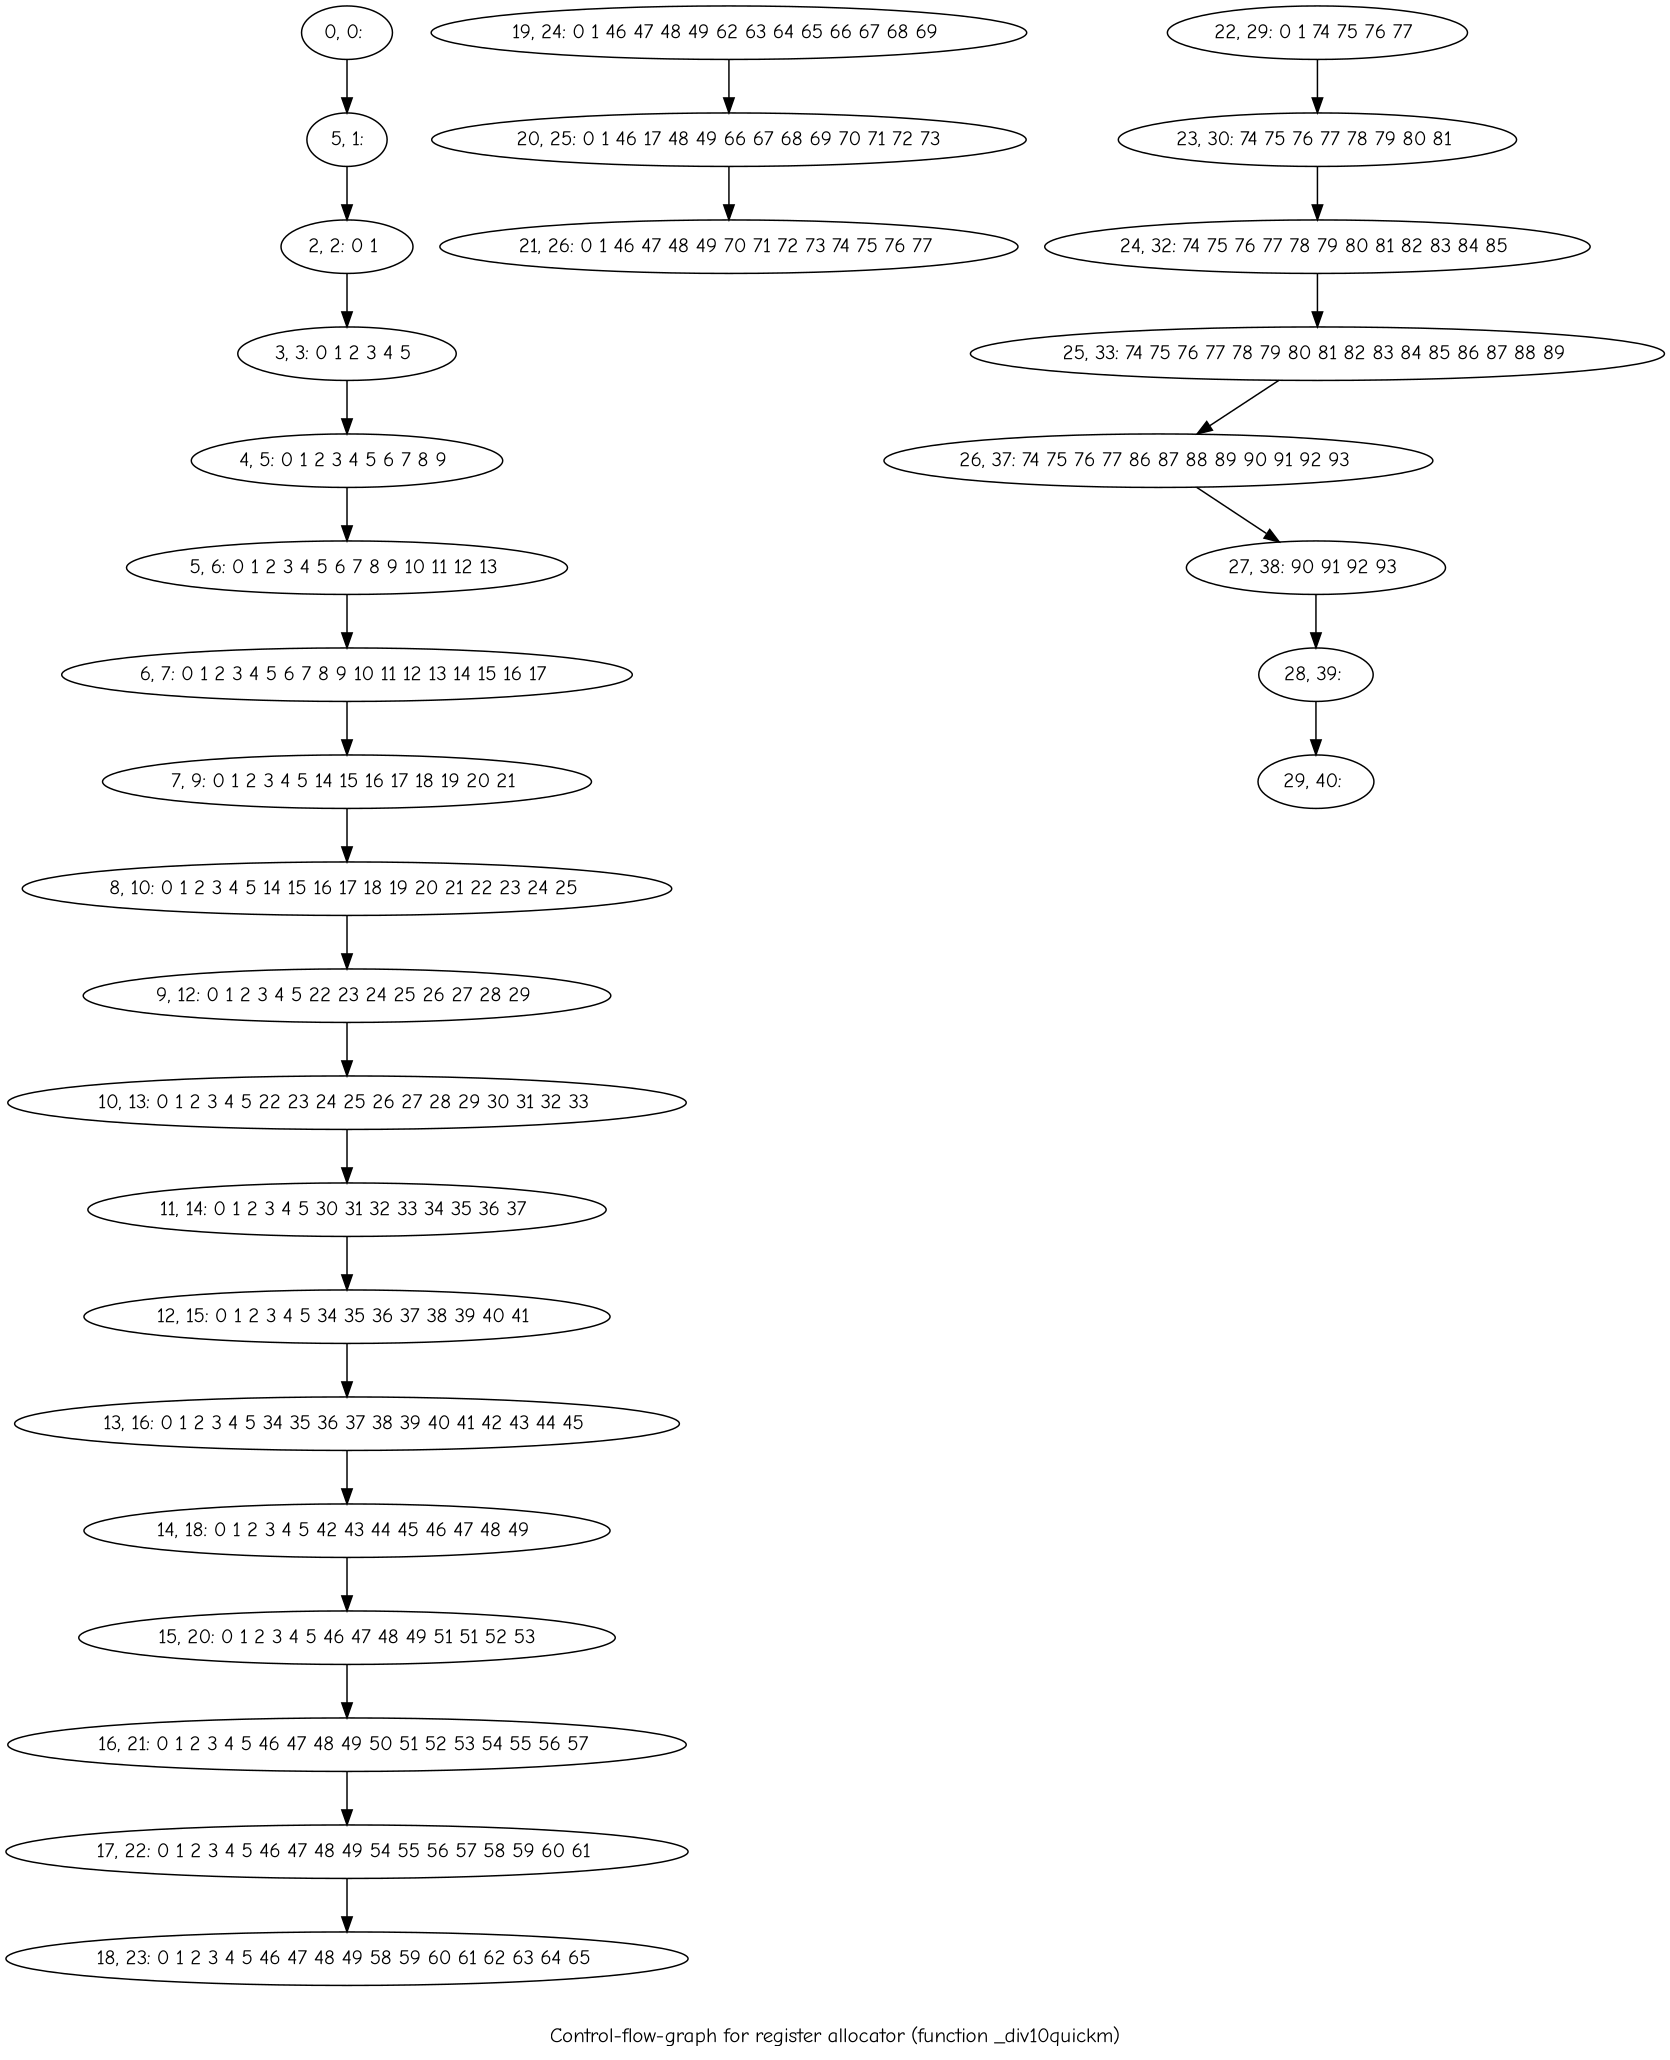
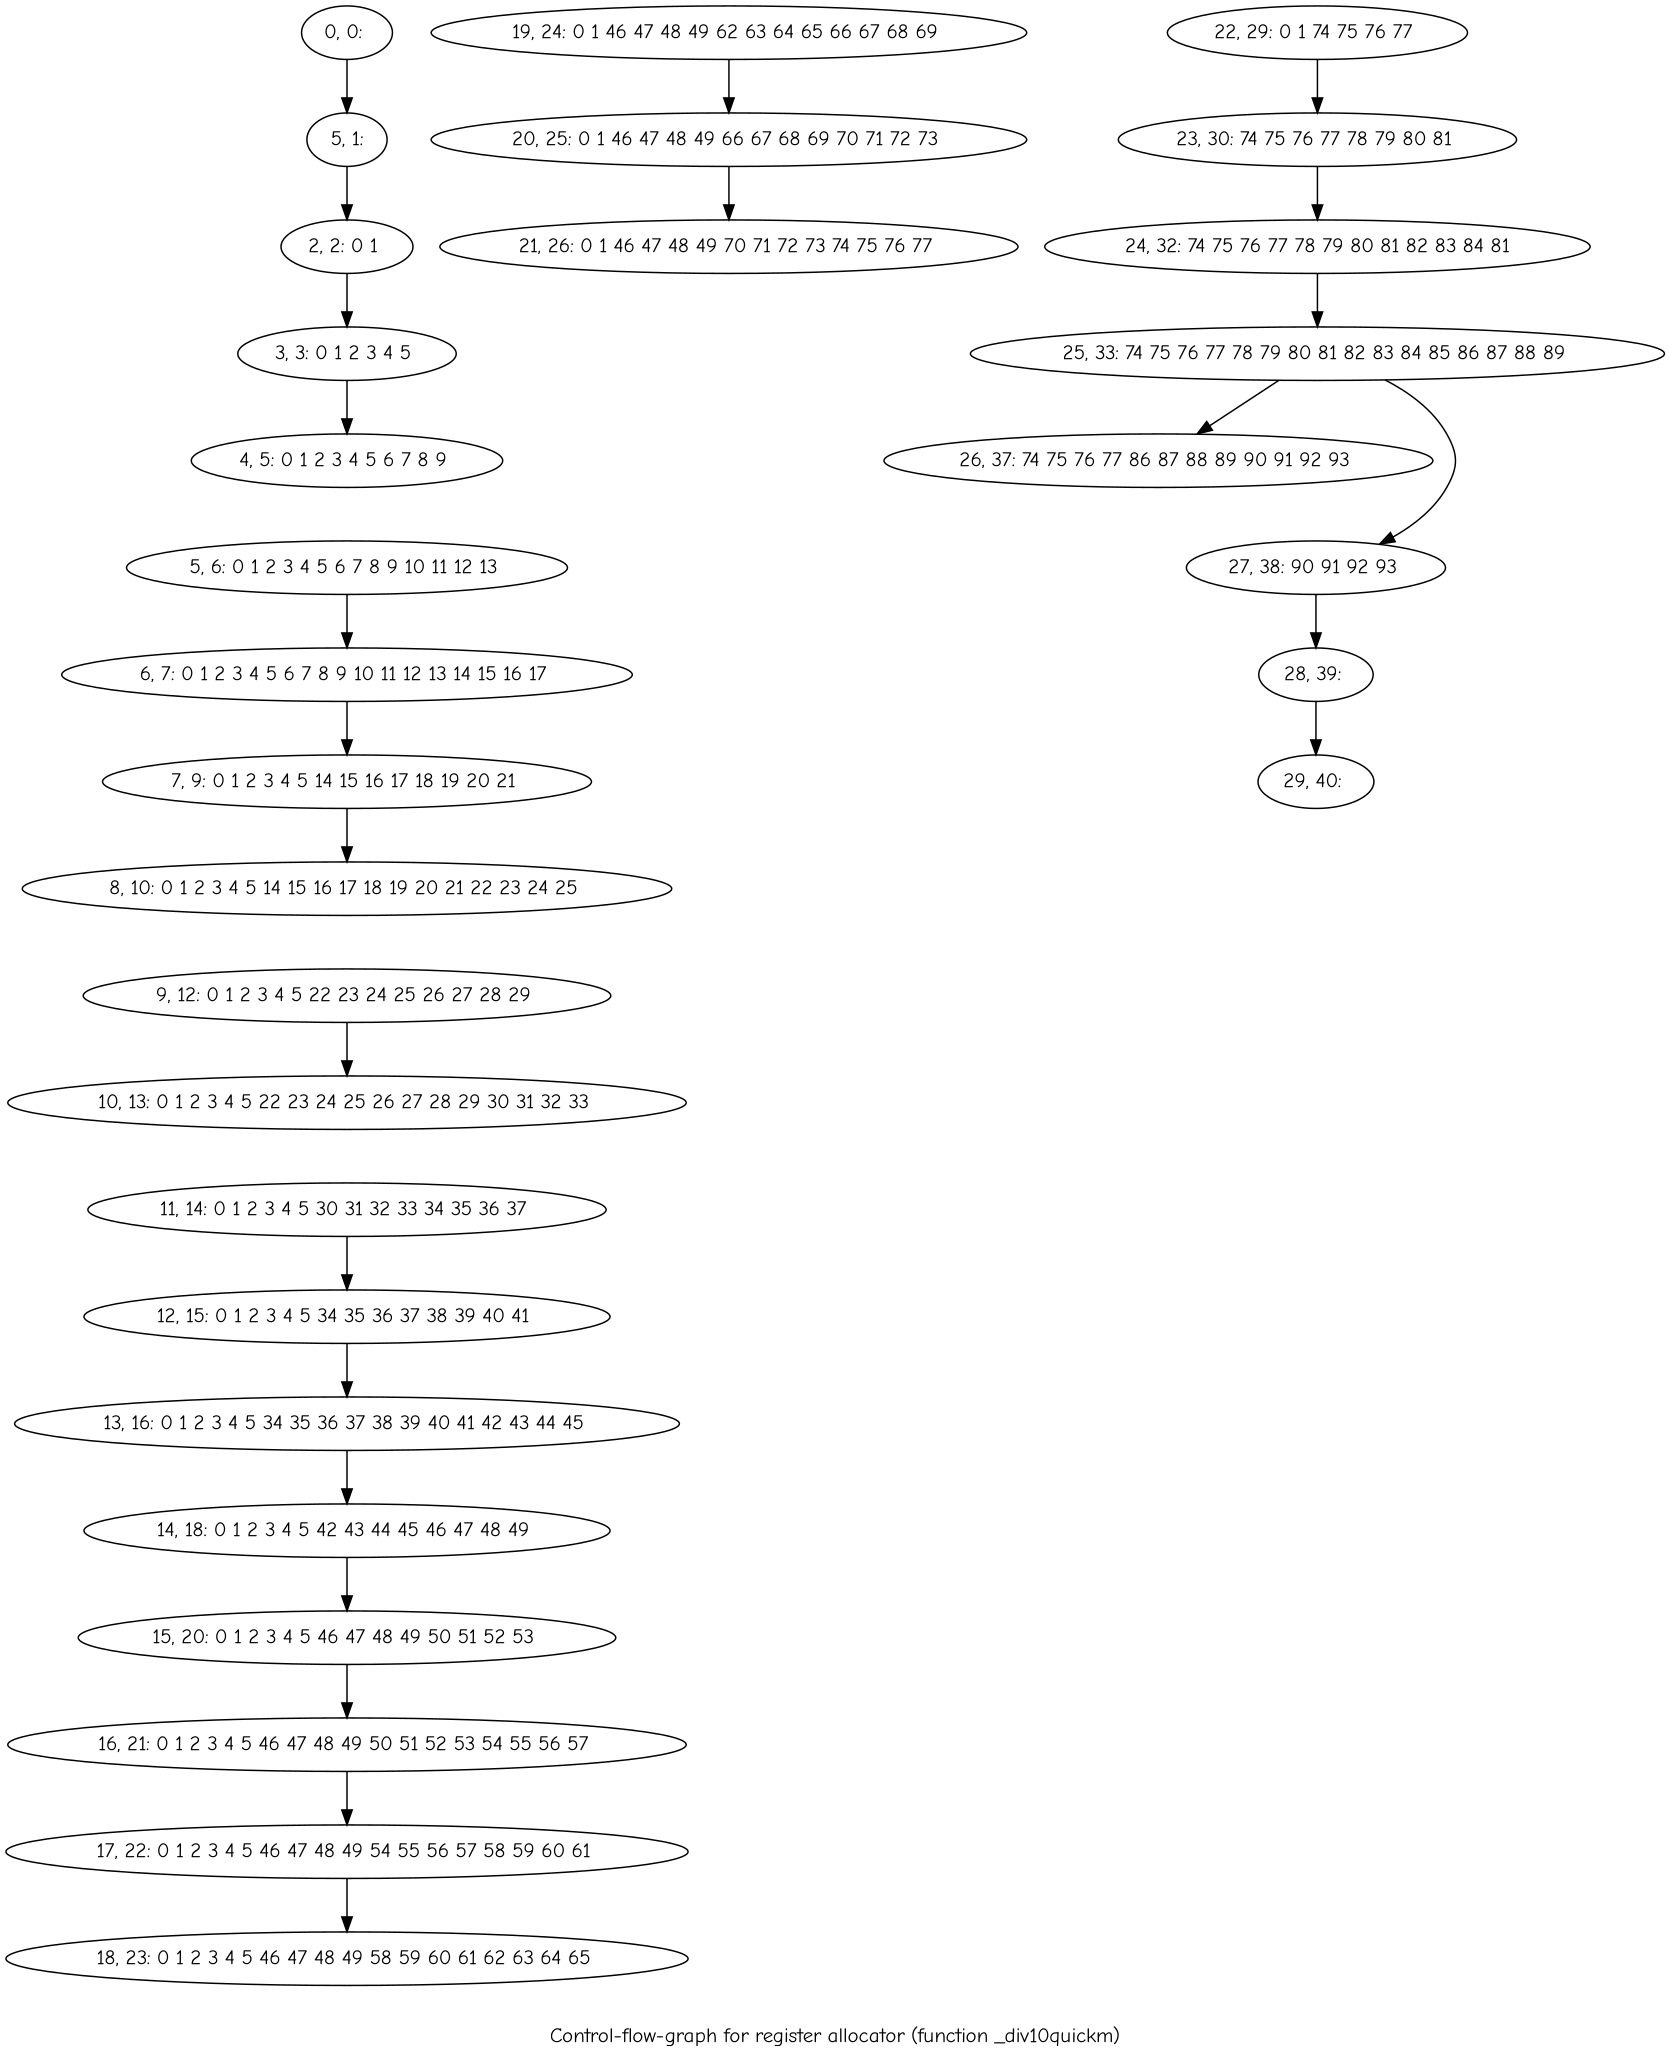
node "20, 25: 0 1 46 17 48 49 66 67 68 69 70 71 72 73": label "20, 25: 0 1 46 17 48 49 66 67 68 69 70 71 72 73" -> "20, 25: 0 1 46 47 48 49 66 67 68 69 70 71 72 73"
node "24, 32: 74 75 76 77 78 79 80 81 82 83 84 85": label "24, 32: 74 75 76 77 78 79 80 81 82 83 84 85" -> "24, 32: 74 75 76 77 78 79 80 81 82 83 84 81"
edge "4, 5: 0 1 2 3 4 5 6 7 8 9" -> "5, 6: 0 1 2 3 4 5 6 7 8 9 10 11 12 13": removed
edge "26, 37: 74 75 76 77 86 87 88 89 90 91 92 93" -> "27, 38: 90 91 92 93": now "25, 33: 74 75 76 77 78 79 80 81 82 83 84 85 86 87 88 89" -> "27, 38: 90 91 92 93"
edge "8, 10: 0 1 2 3 4 5 14 15 16 17 18 19 20 21 22 23 24 25" -> "9, 12: 0 1 2 3 4 5 22 23 24 25 26 27 28 29": removed
edge "10, 13: 0 1 2 3 4 5 22 23 24 25 26 27 28 29 30 31 32 33" -> "11, 14: 0 1 2 3 4 5 30 31 32 33 34 35 36 37": removed
node "15, 20: 0 1 2 3 4 5 46 47 48 49 51 51 52 53": label "15, 20: 0 1 2 3 4 5 46 47 48 49 51 51 52 53" -> "15, 20: 0 1 2 3 4 5 46 47 48 49 50 51 52 53"
